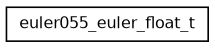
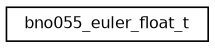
node "euler055_euler_float_t": label "euler055_euler_float_t" -> "bno055_euler_float_t"
